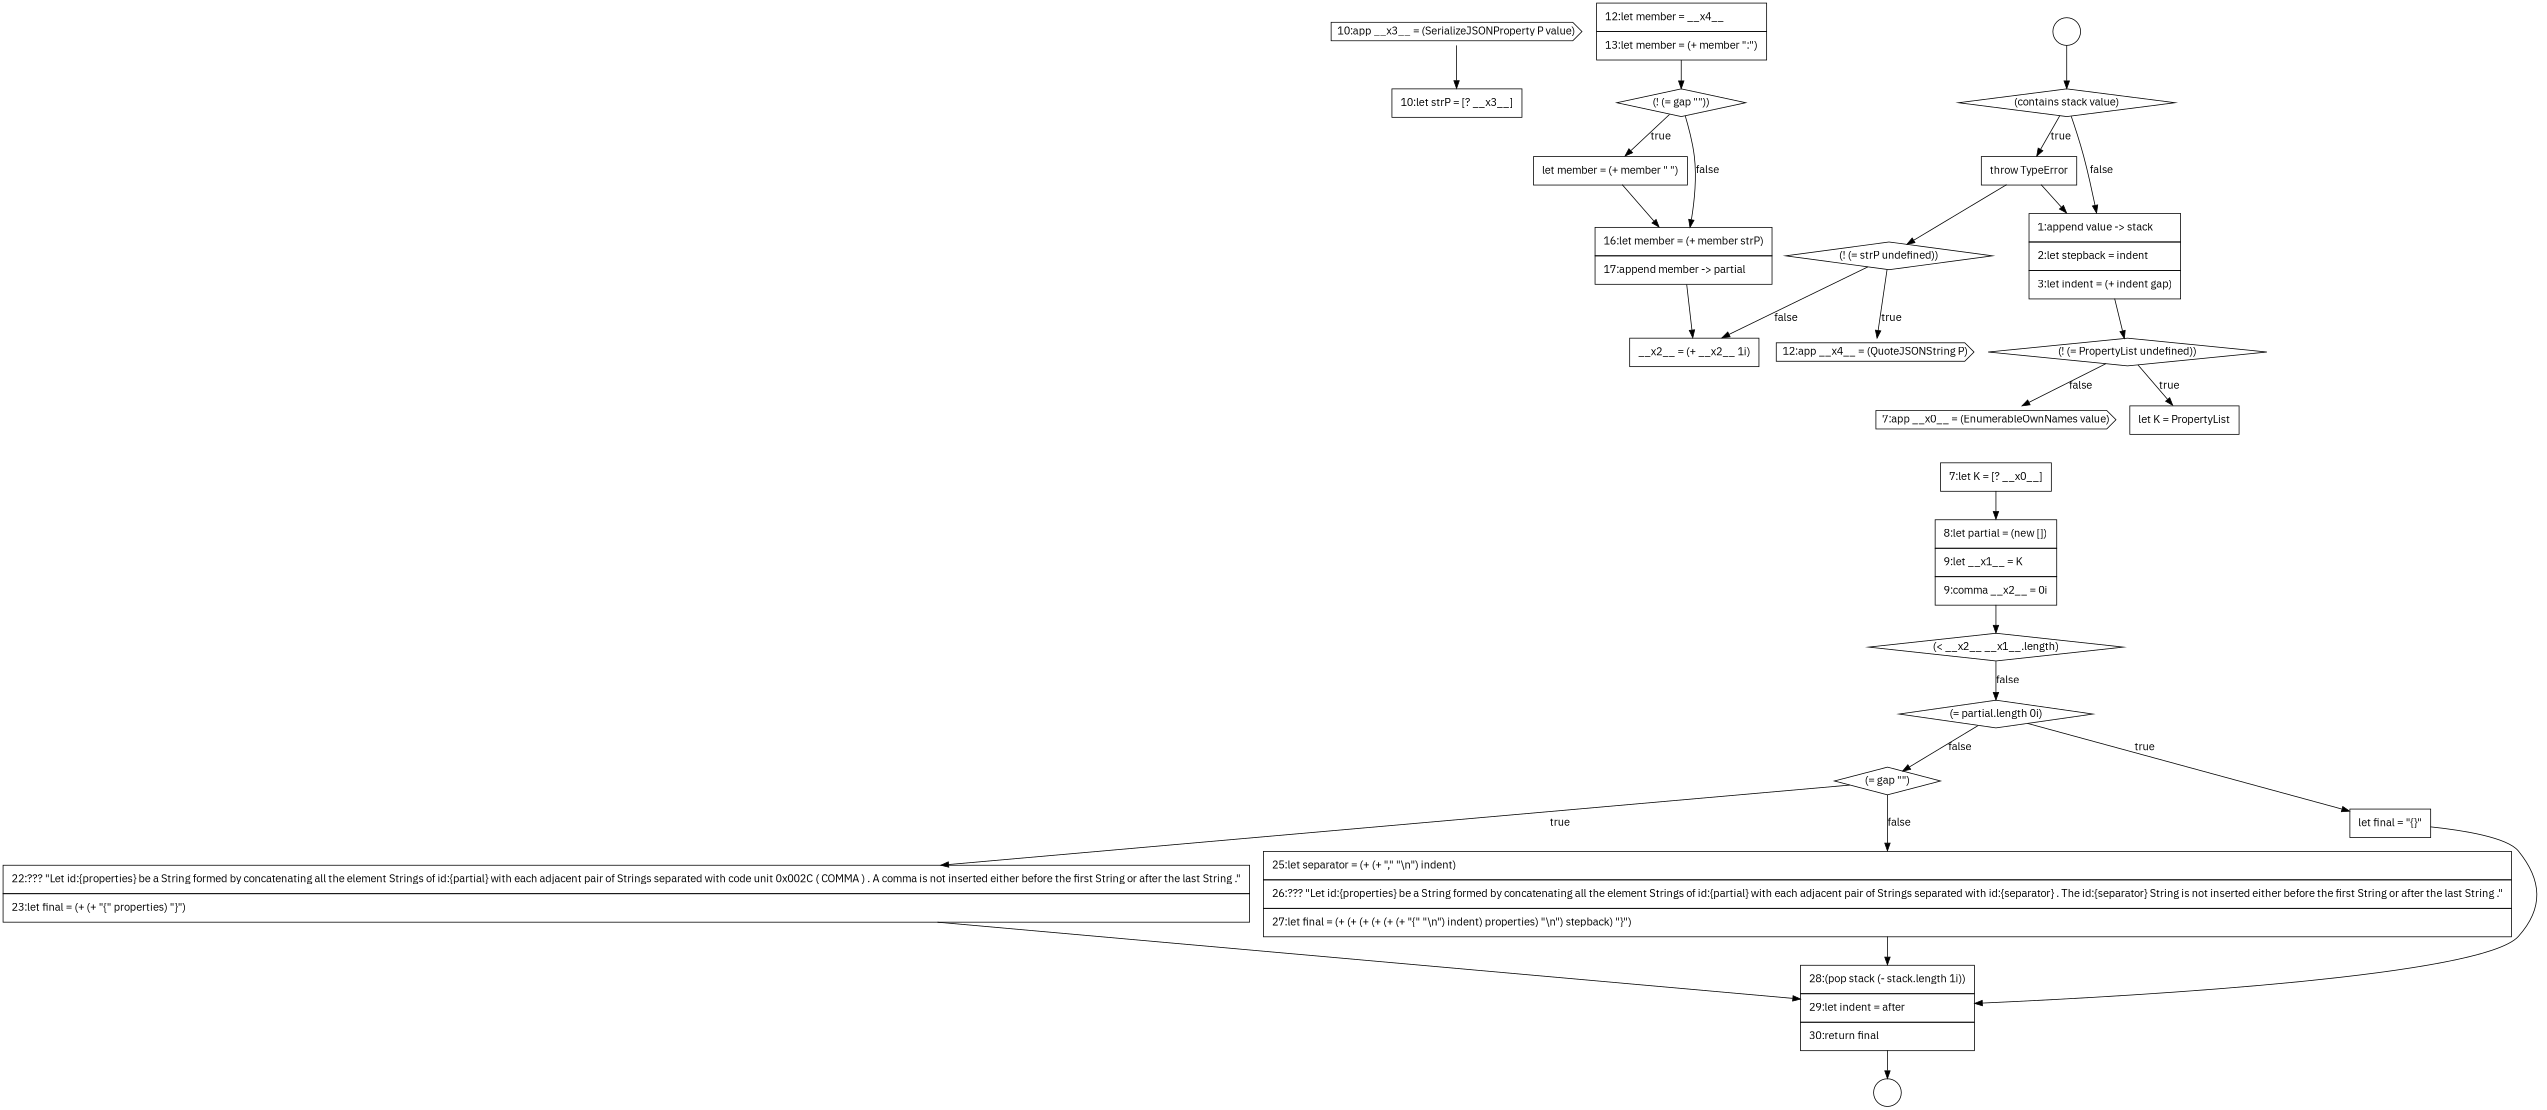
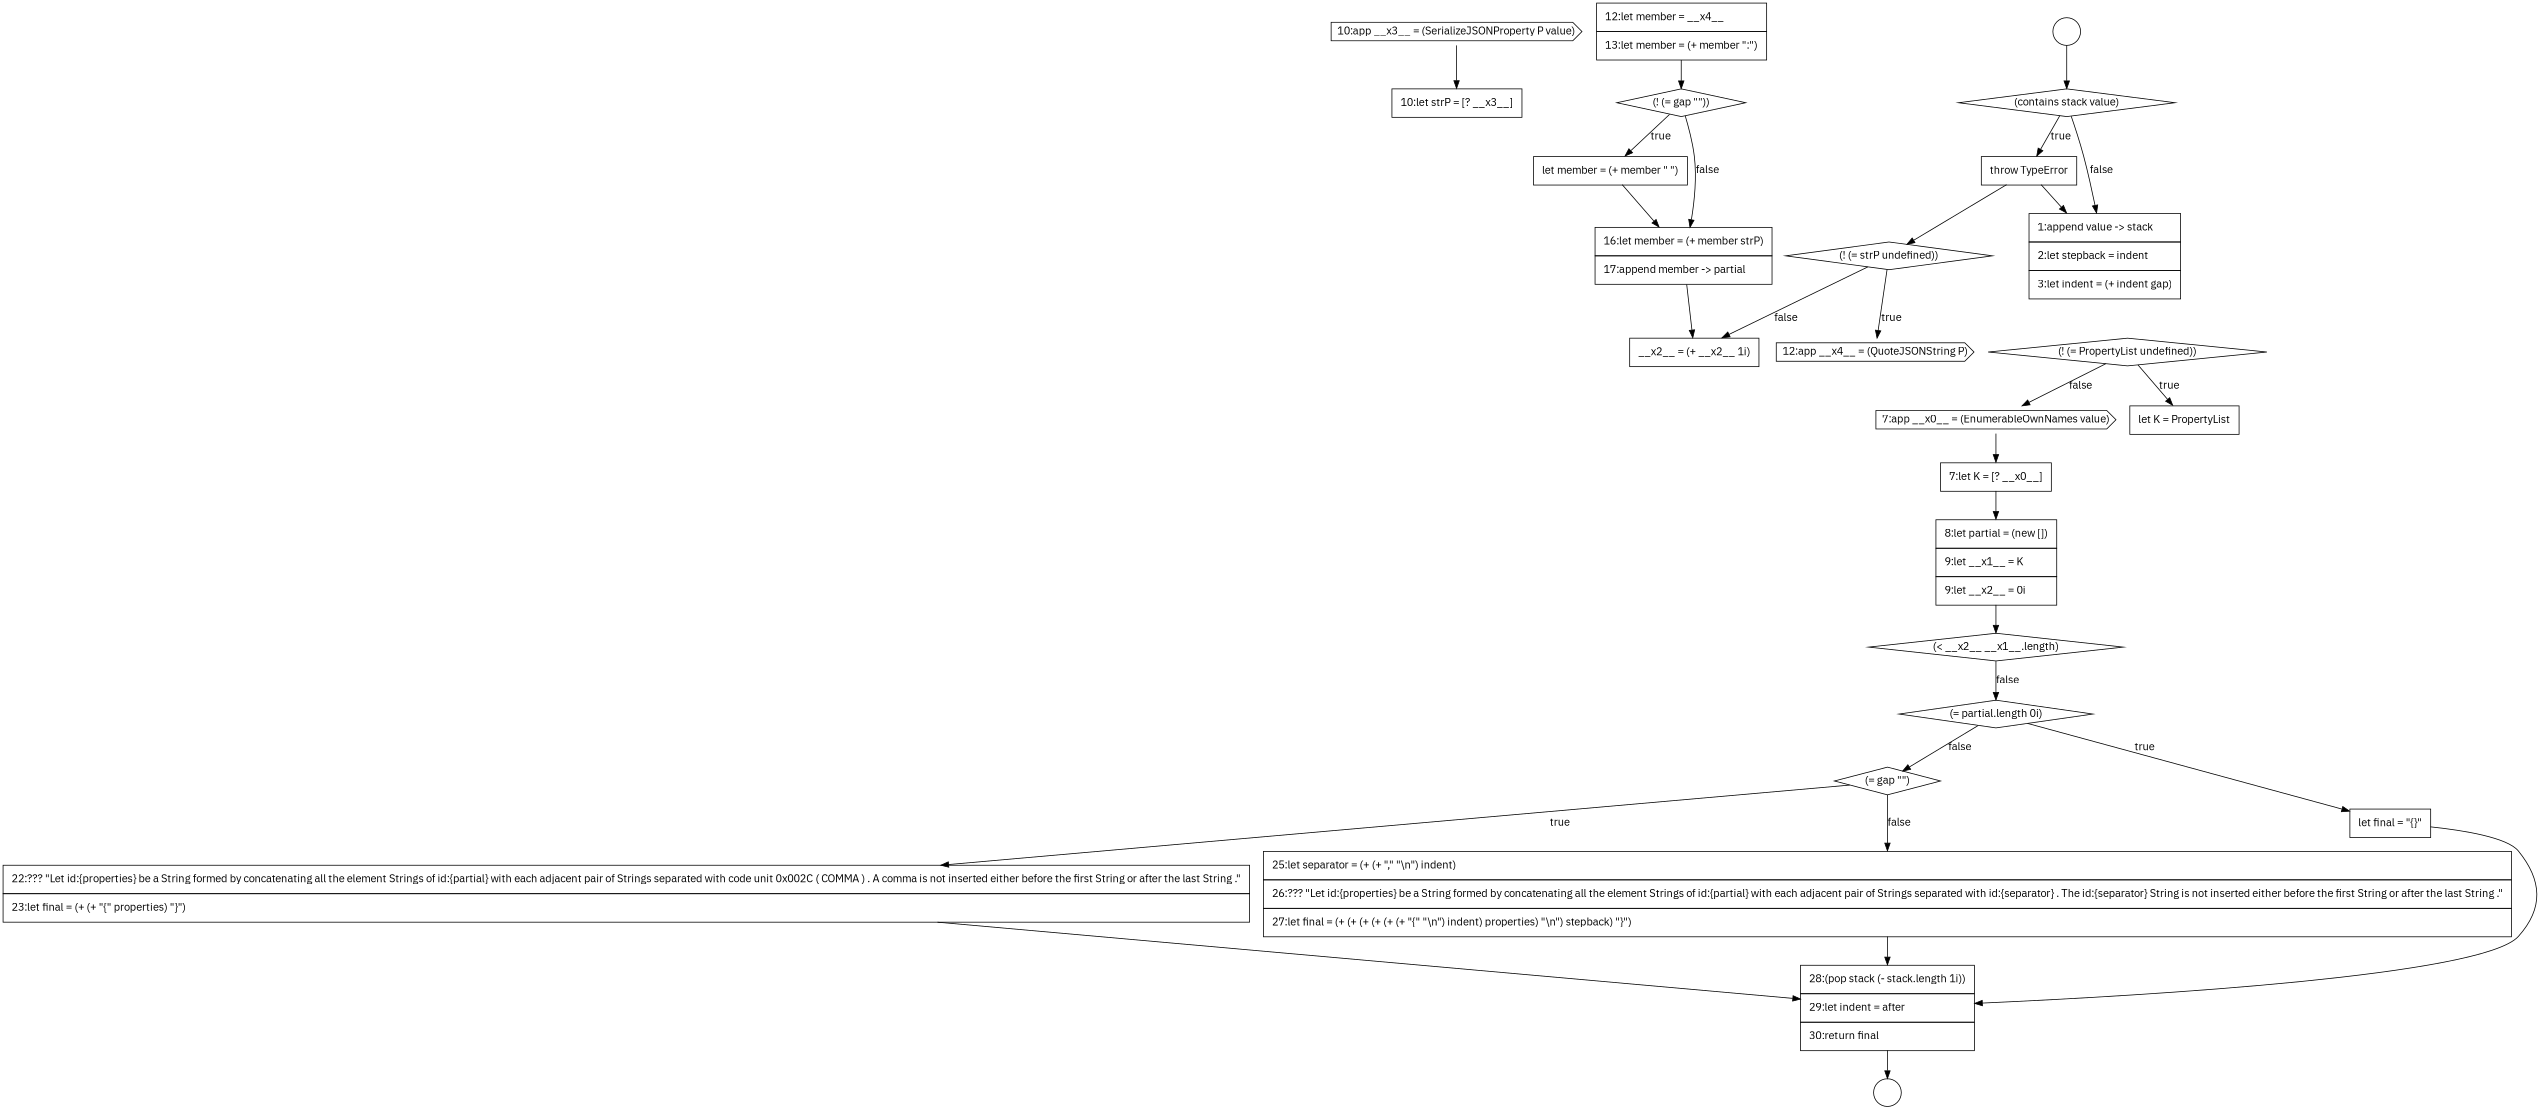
edge "1:append value -> stack" -> "(! (= PropertyList undefined))": removed
edge "7:app __x0__ = (EnumerableOwnNames value)" -> "7:let K = [? __x0__]": added
node "8:let partial = (new [])": text "9:comma __x2__ = 0i" -> "9:let __x2__ = 0i"
